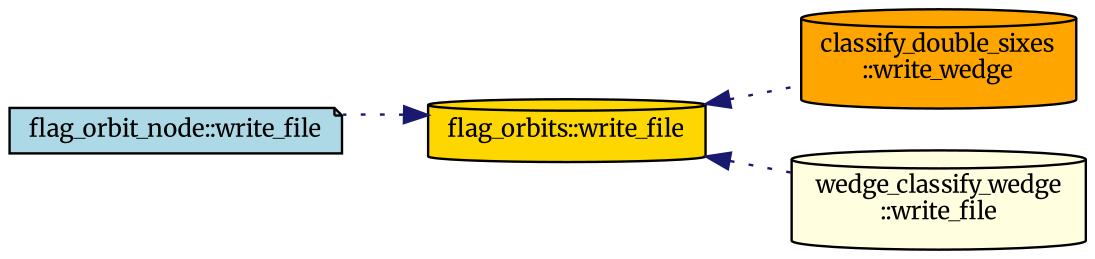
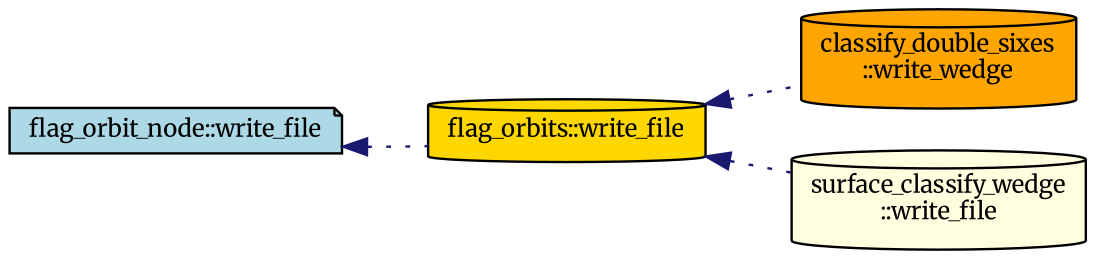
edge "flag_orbit_node::write_file" -> "flag_orbits::write_file": reversed
node "wedge_classify_wedge ::write_file": label "wedge_classify_wedge ::write_file" -> "surface_classify_wedge ::write_file"
